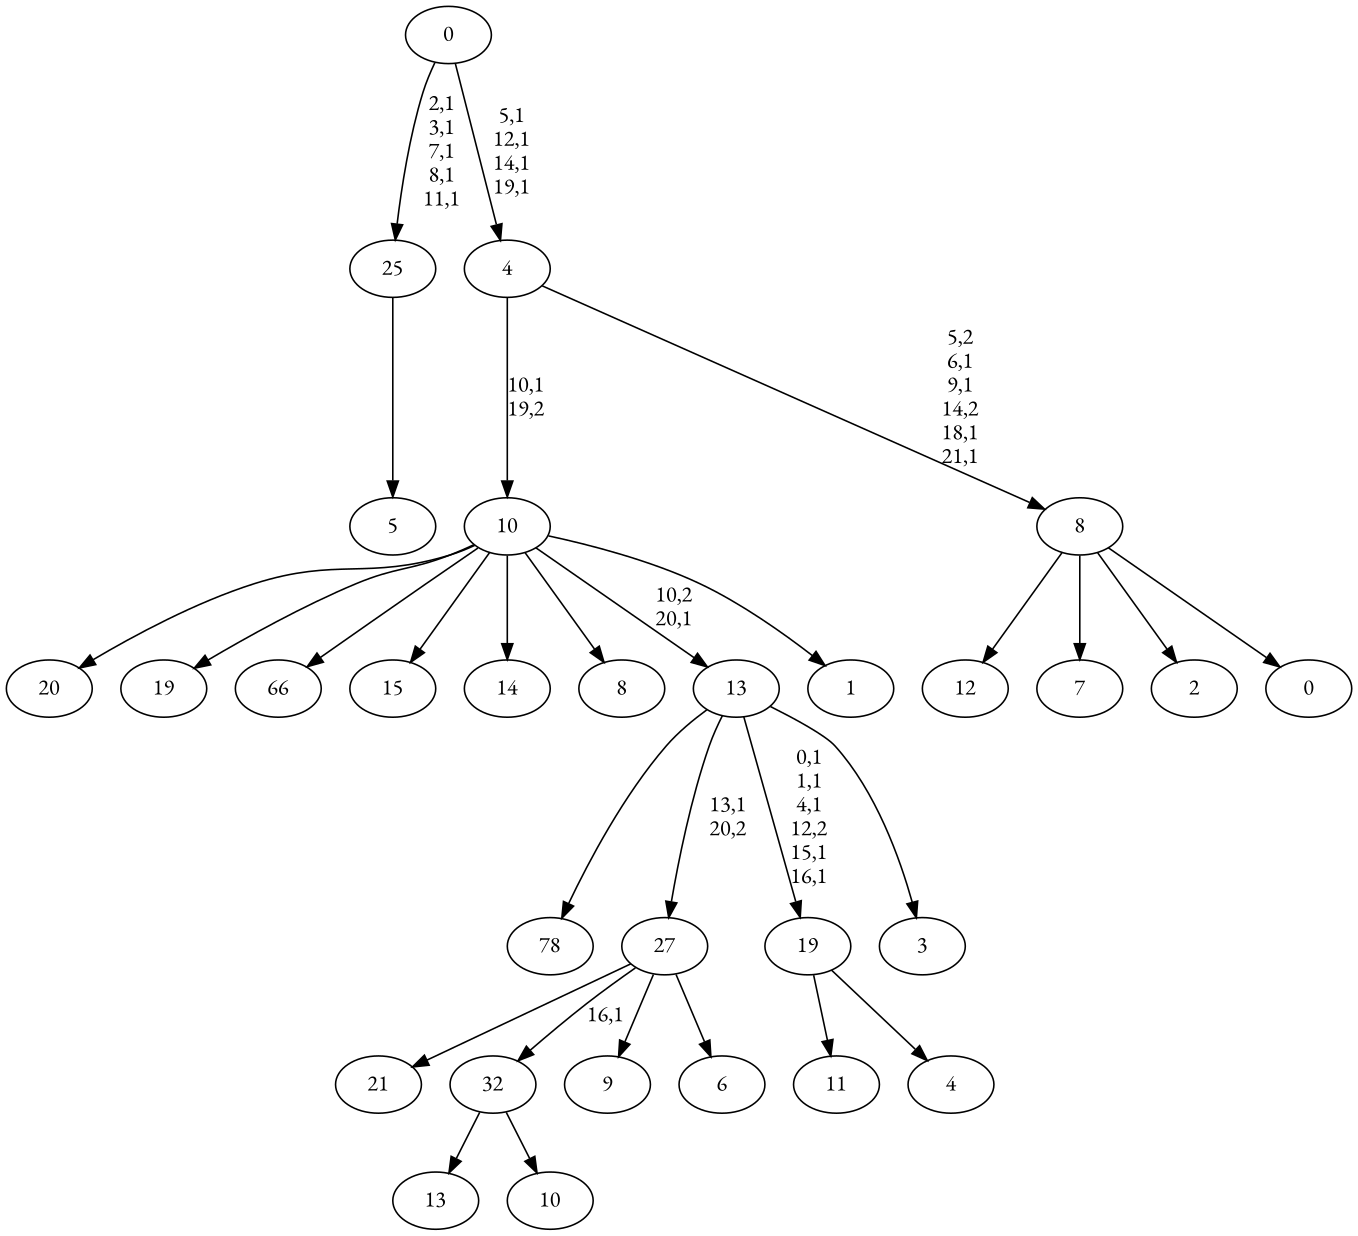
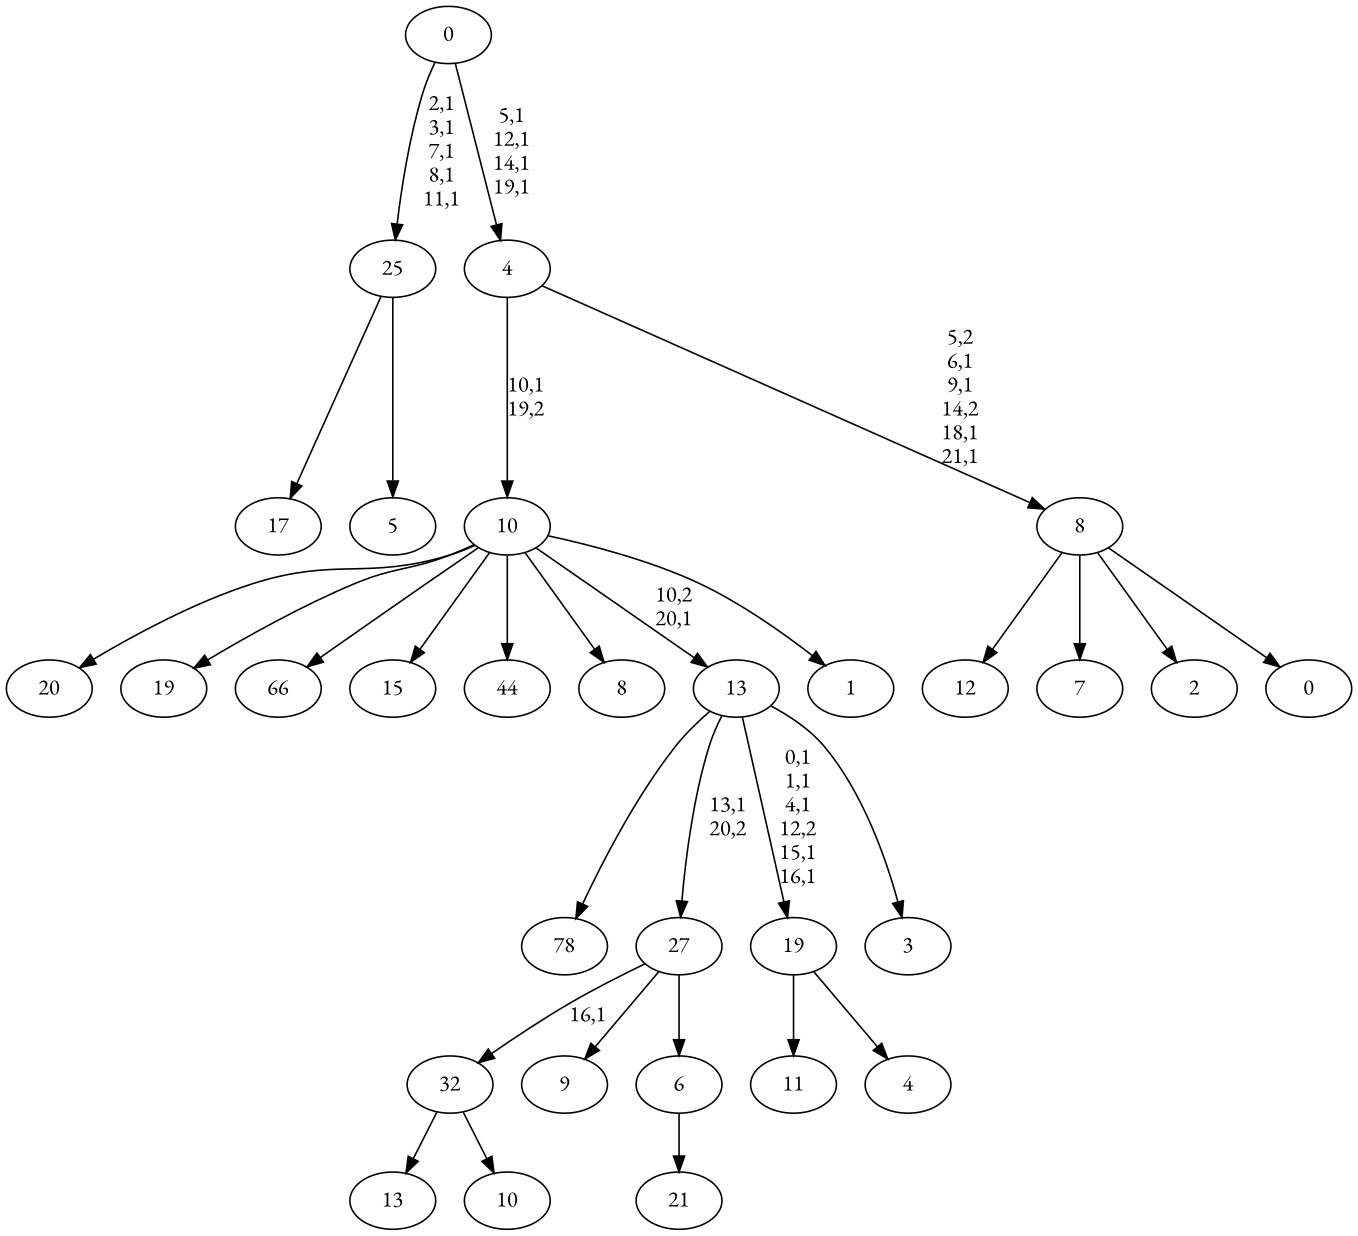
node "17": added
node "14": label "14" -> "44"
edge "27" -> "21": now "6" -> "21"
